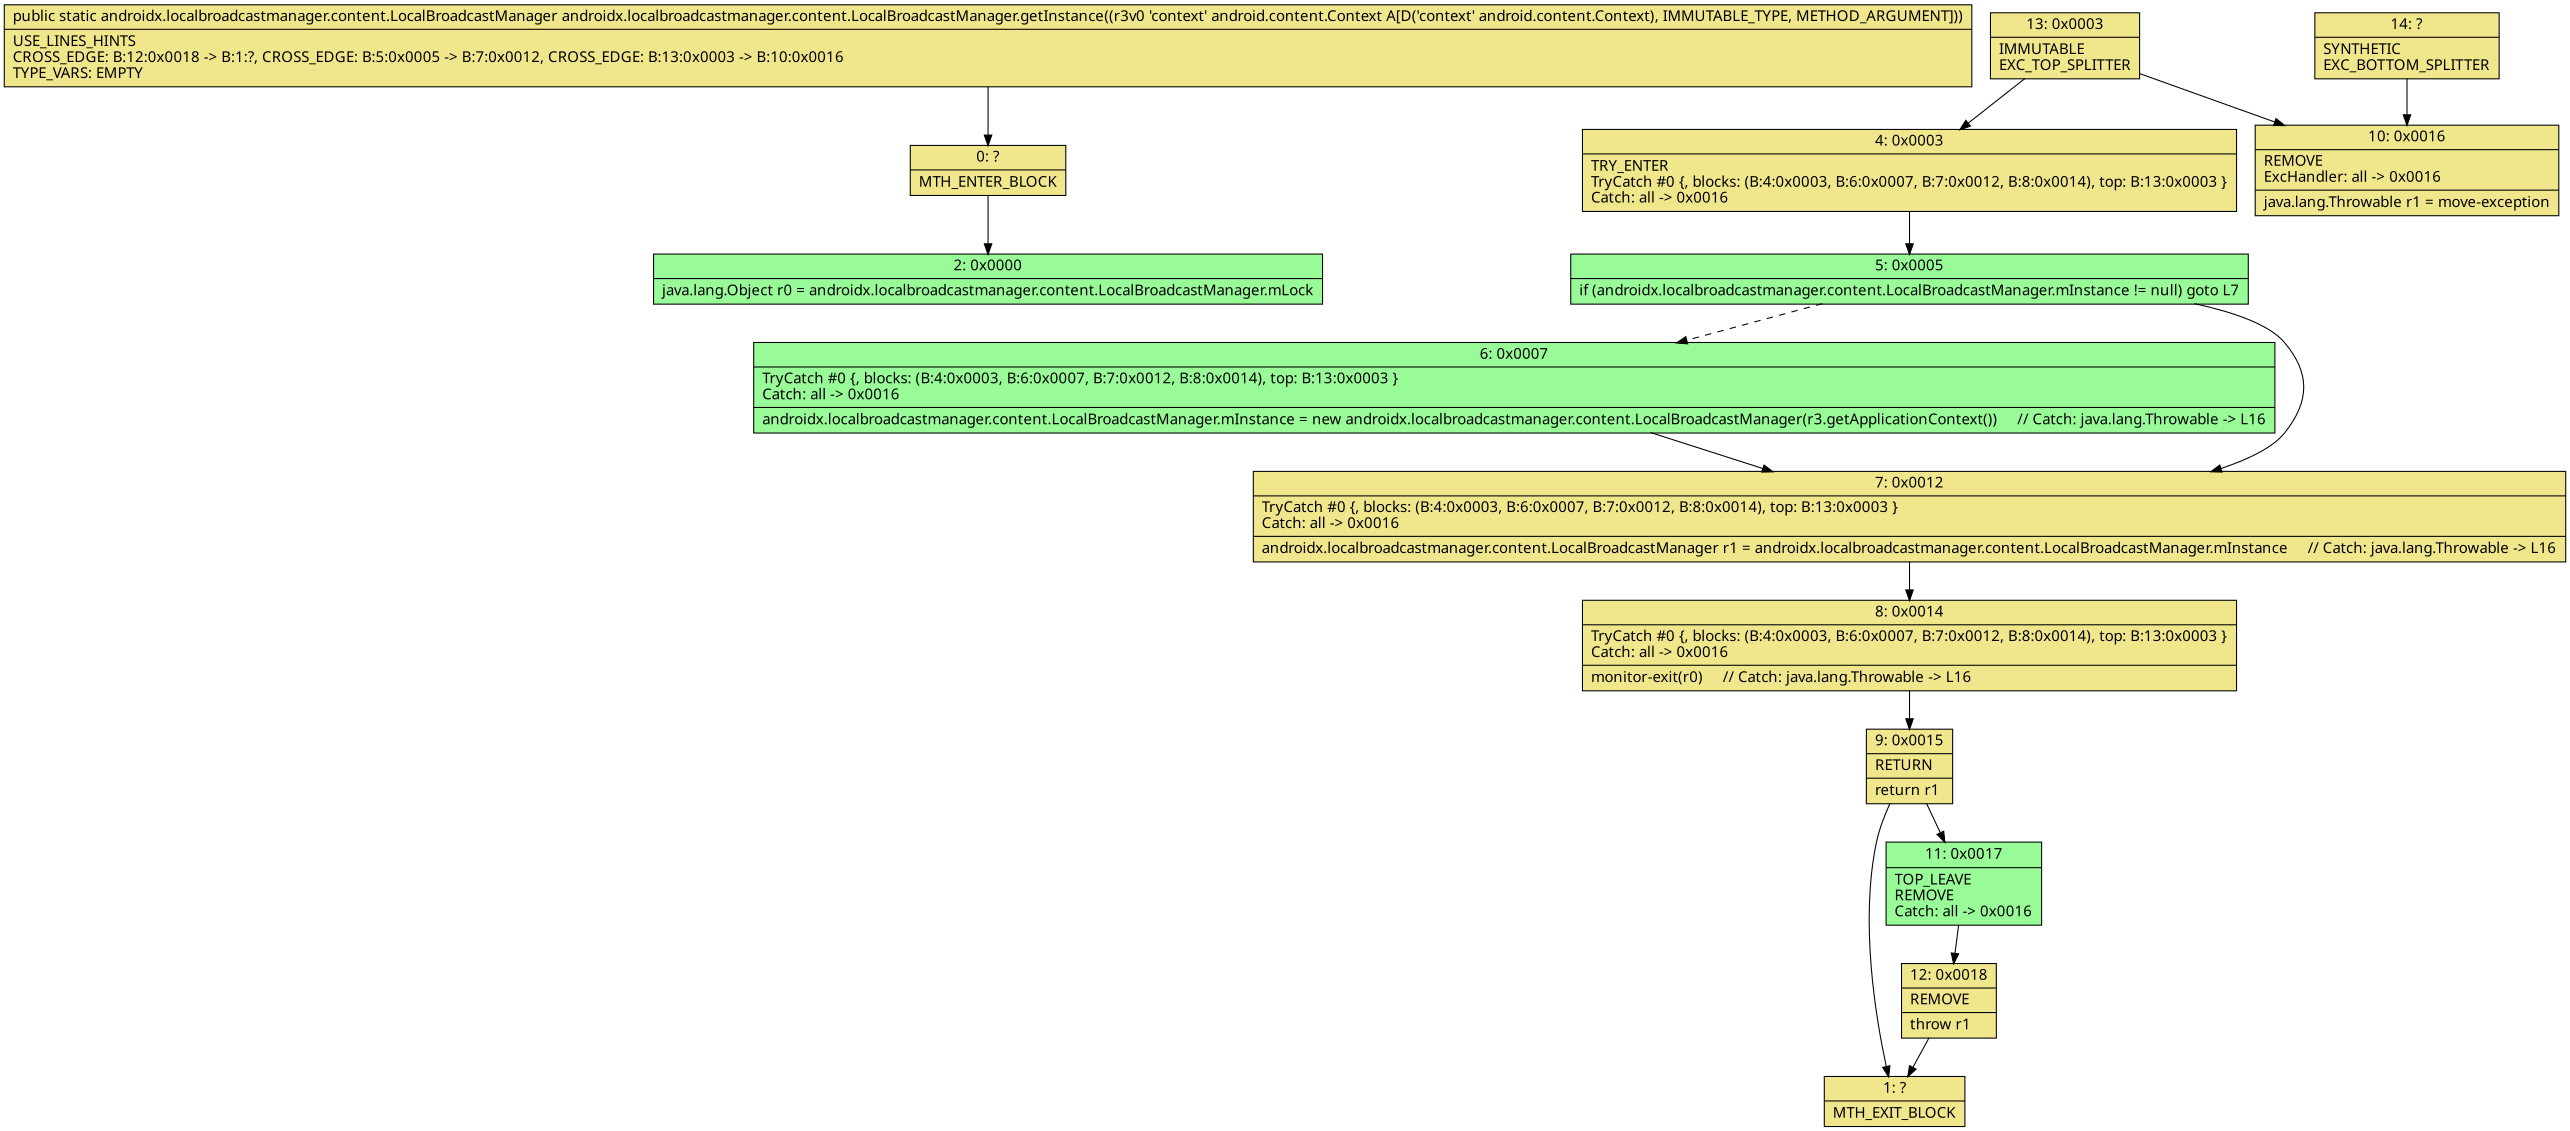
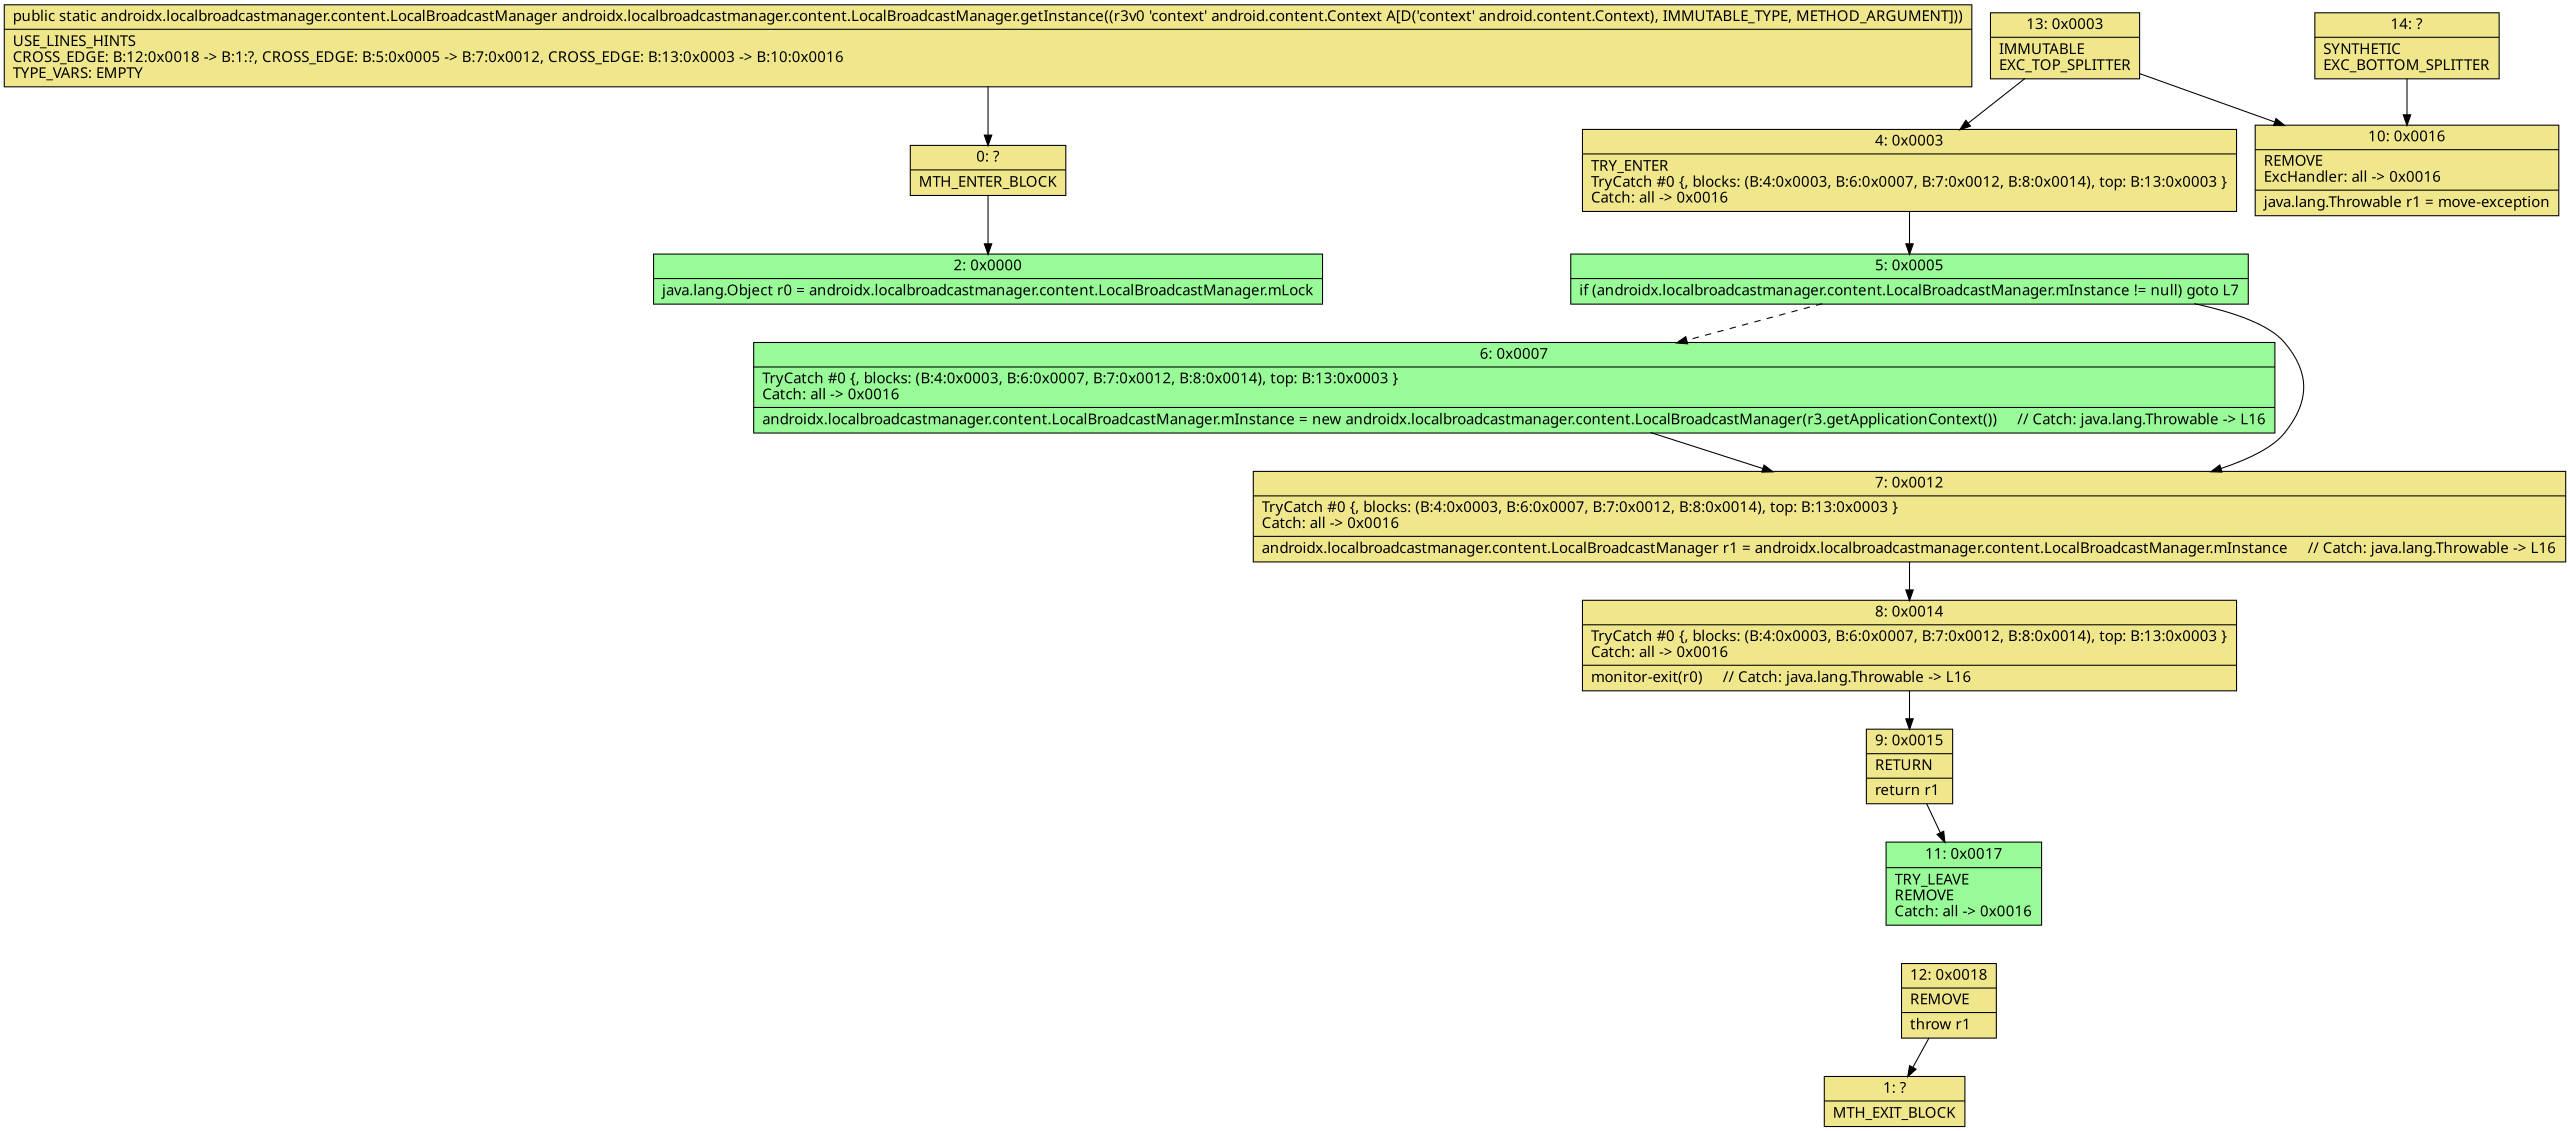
node "11: 0x0017": text "TOP_LEAVE" -> "TRY_LEAVE"
edge "9: 0x0015" -> "1: ?": removed
edge "11: 0x0017" -> "12: 0x0018": removed
